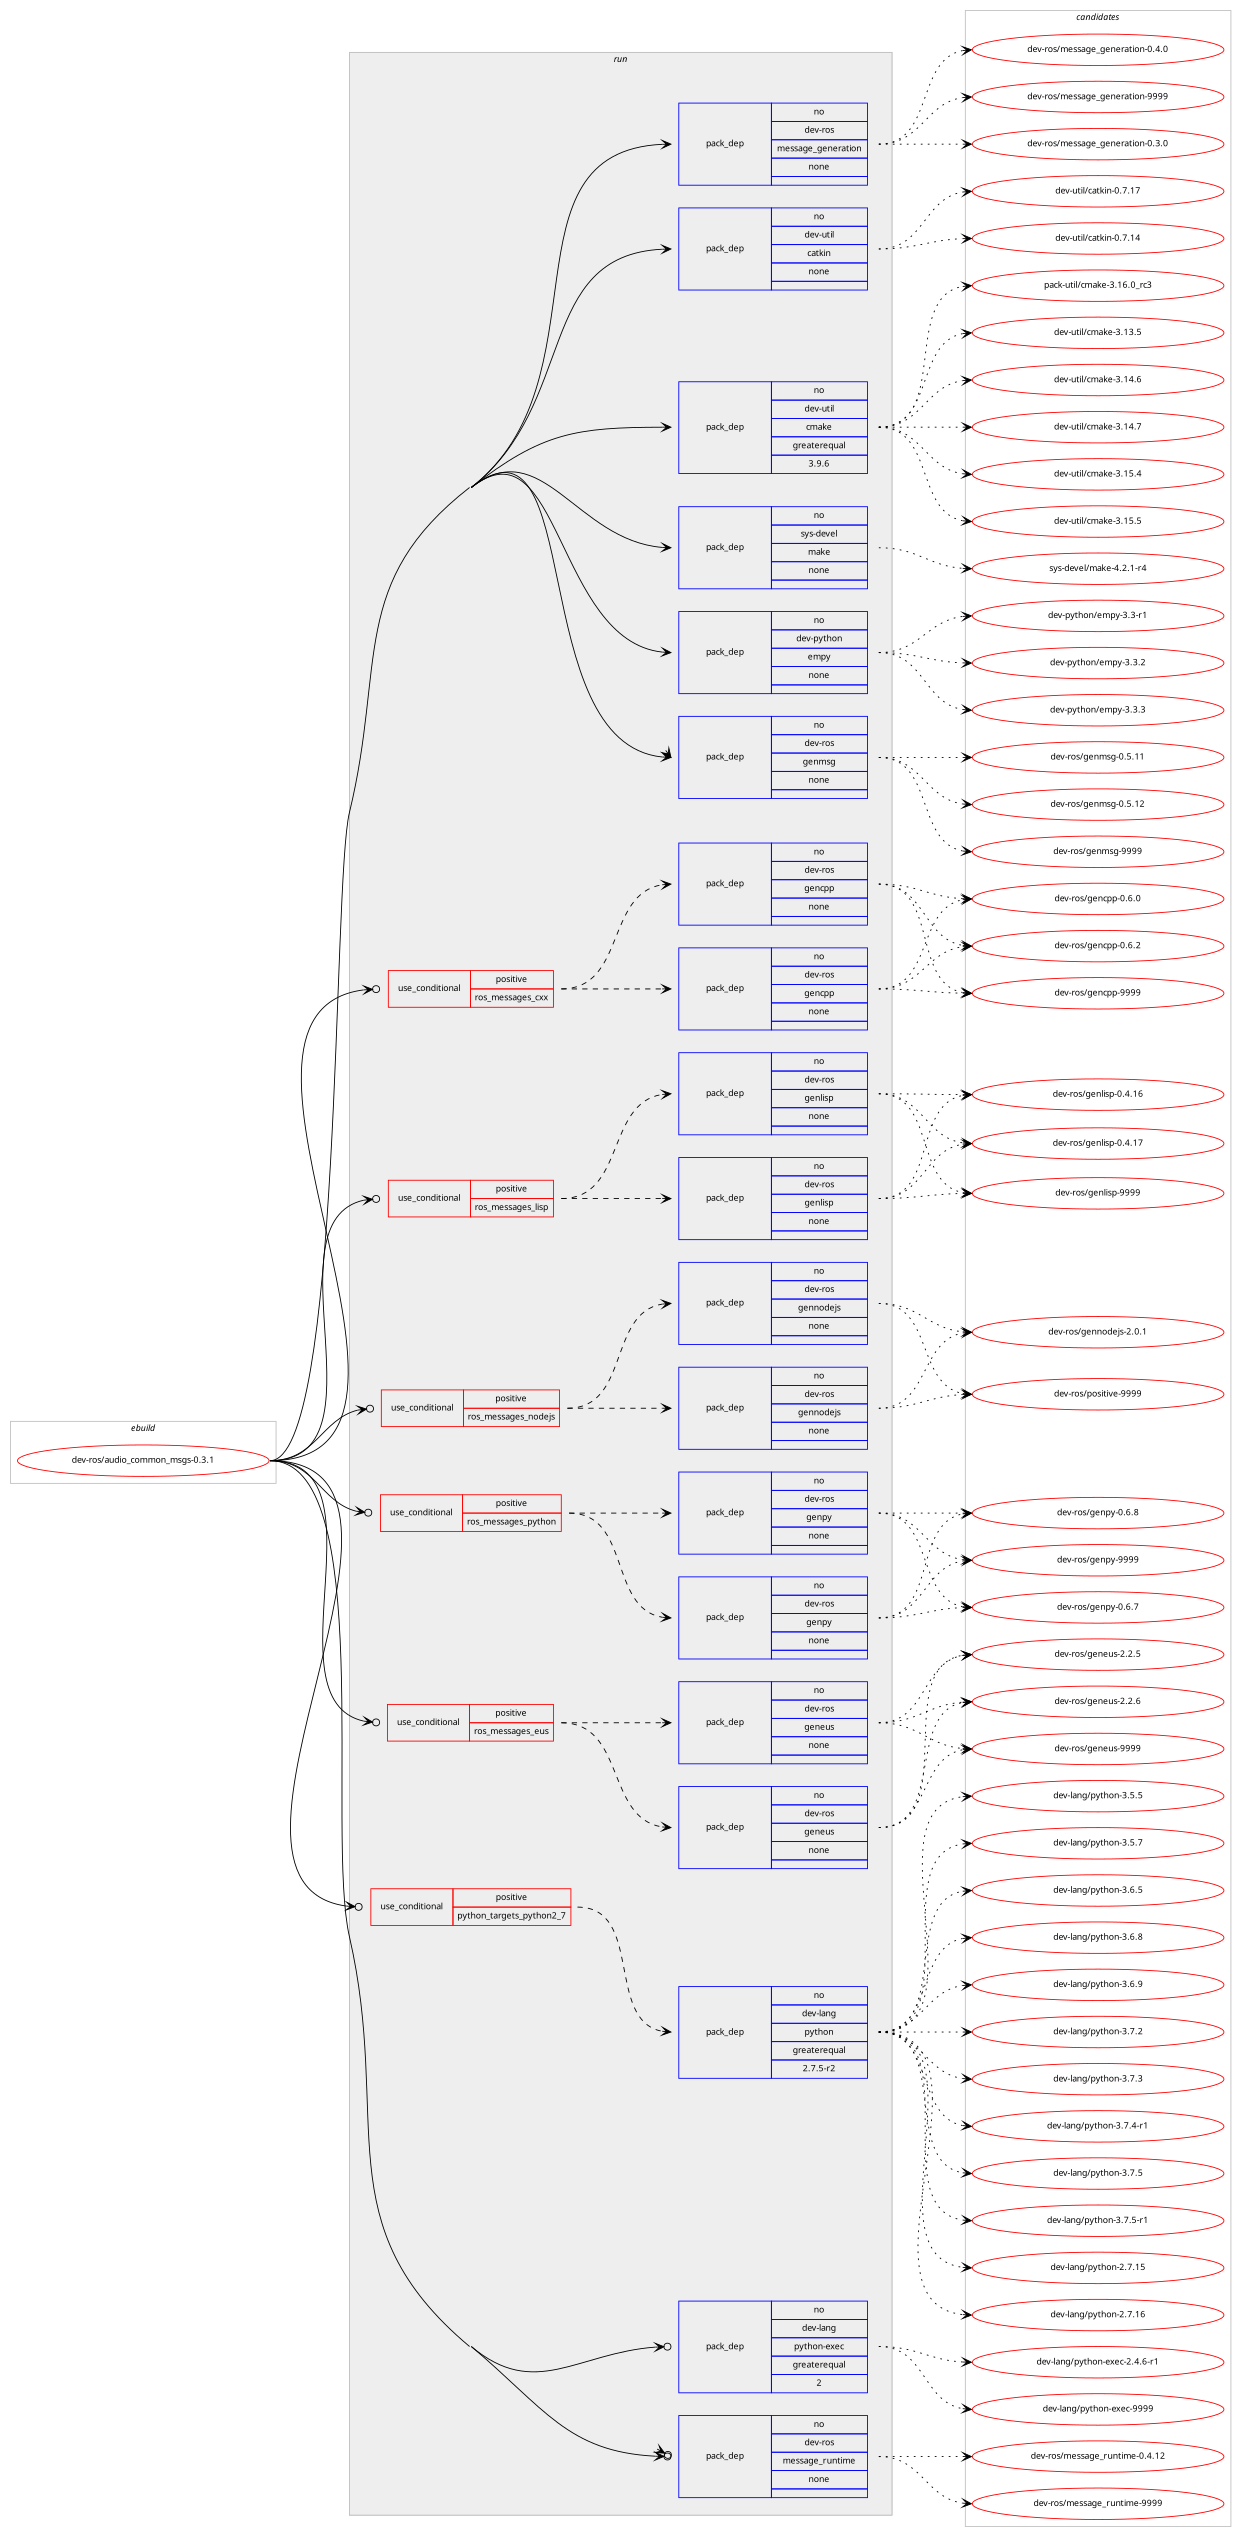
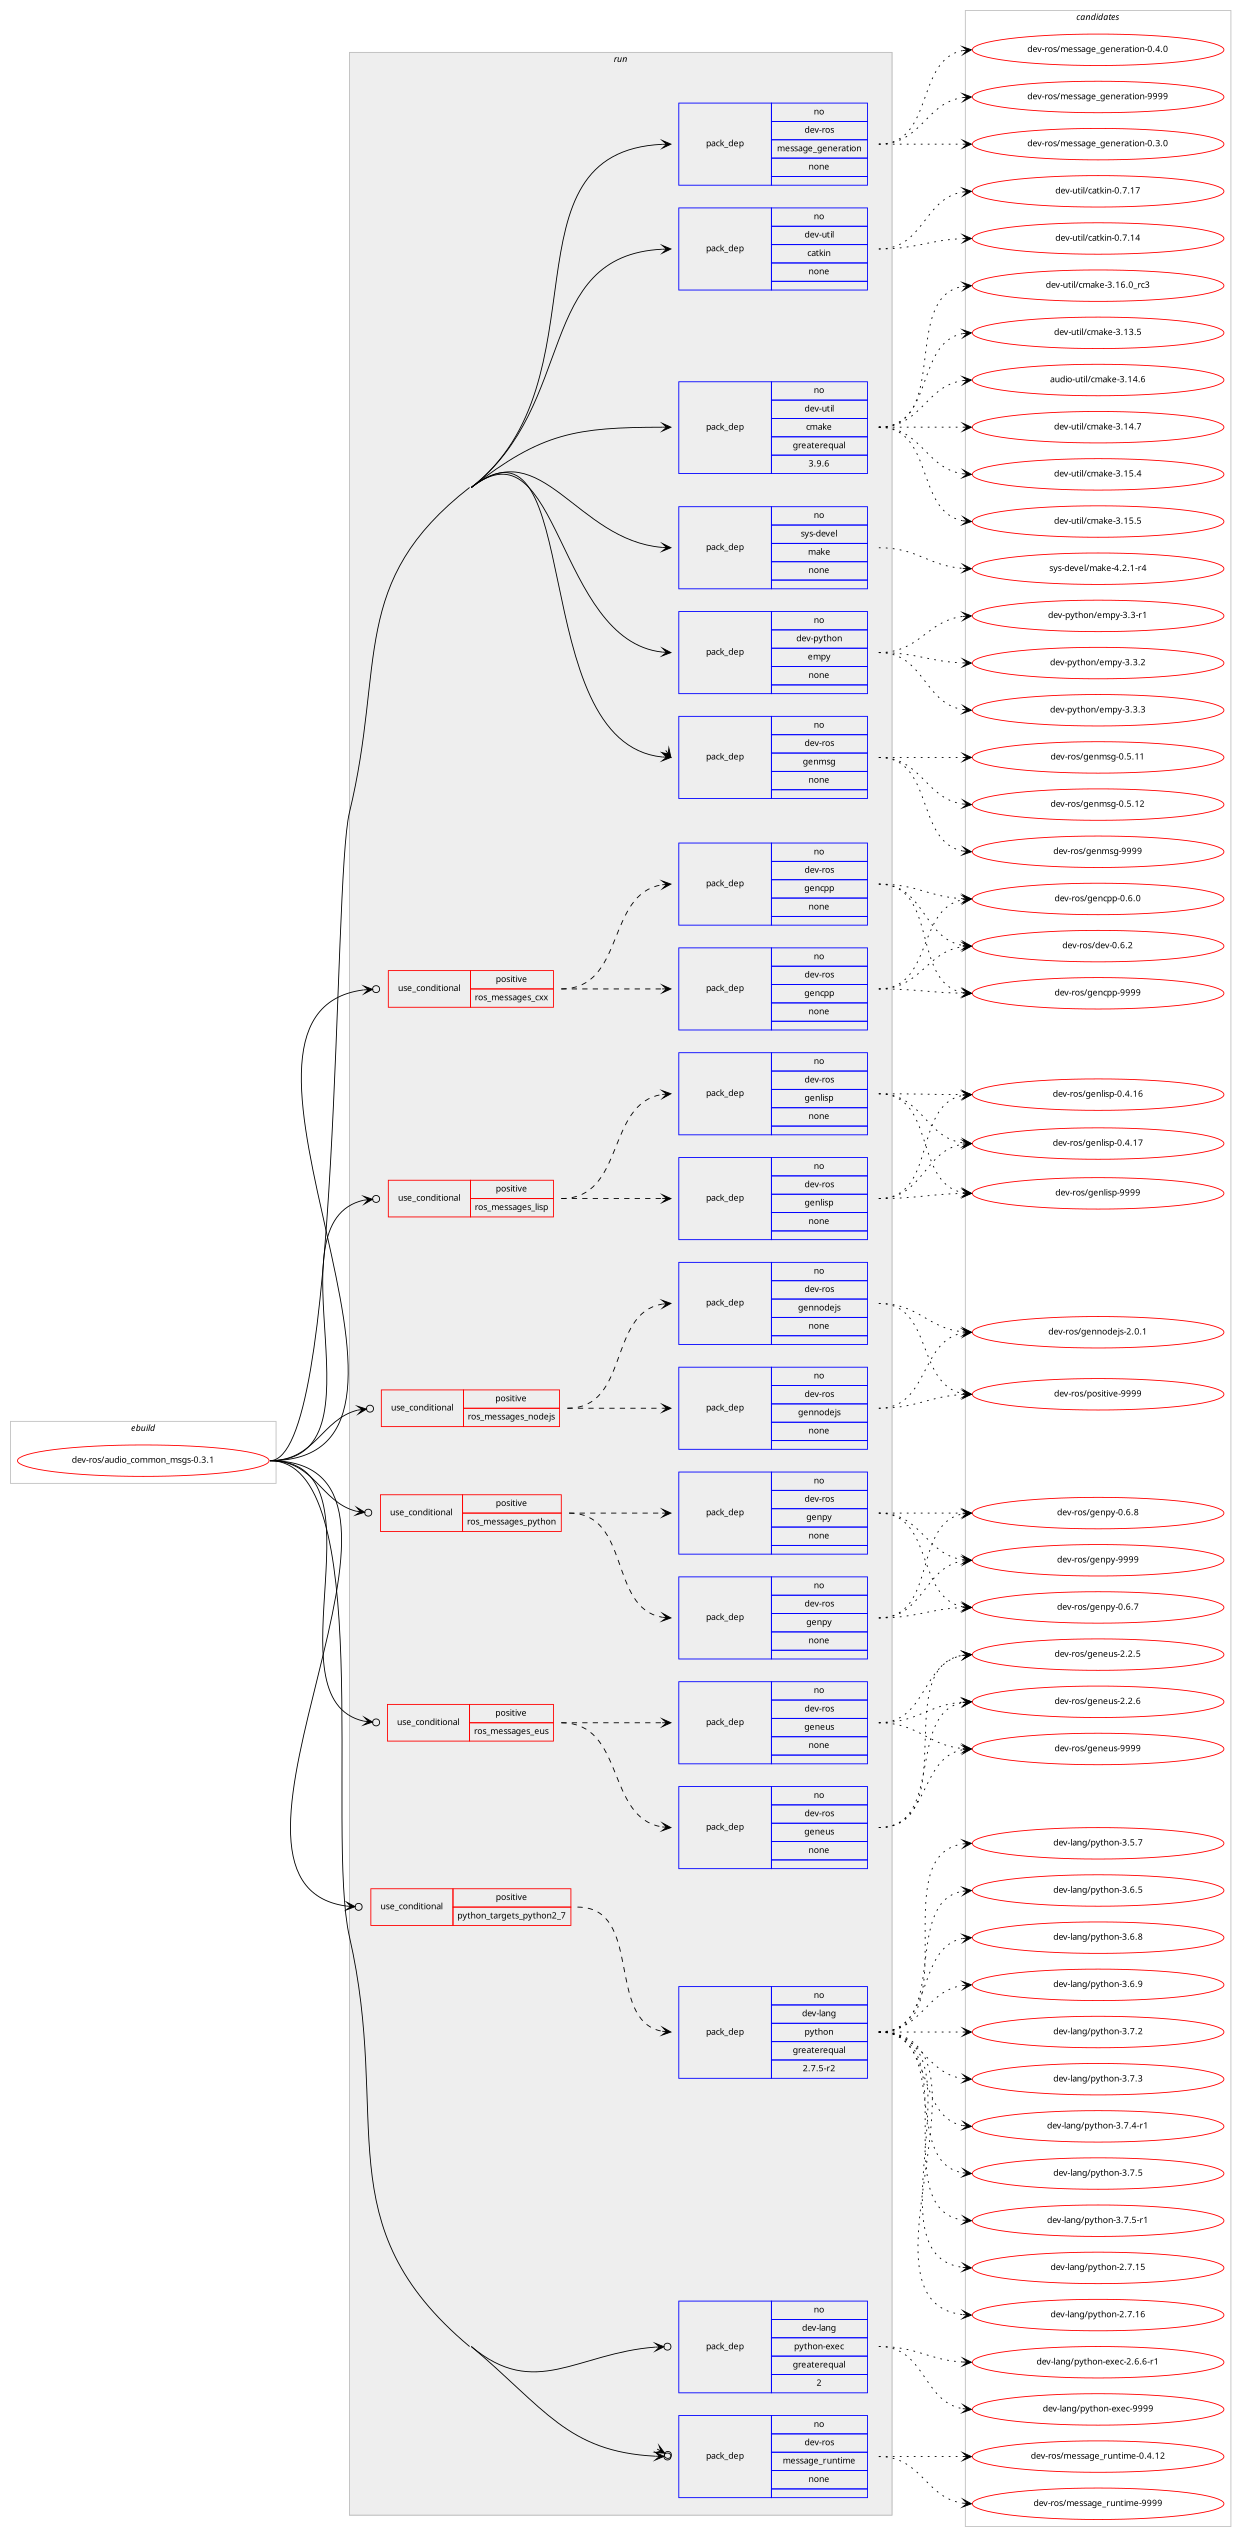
node "pack-util/cmake-3.16.0_rc3": label "pack-util/cmake-3.16.0_rc3" -> "dev-util/cmake-3.16.0_rc3"
node "dev-util/cmake-3.14.6": label "dev-util/cmake-3.14.6" -> "audio-util/cmake-3.14.6"
node "dev-ros/gencpp-0.6.2": label "dev-ros/gencpp-0.6.2" -> "dev-ros/dev-0.6.2"
node "dev-lang/python-3.5.5": removed
node "dev-lang/python-exec-2.4.6-r1": label "dev-lang/python-exec-2.4.6-r1" -> "dev-lang/python-exec-2.6.6-r1"
